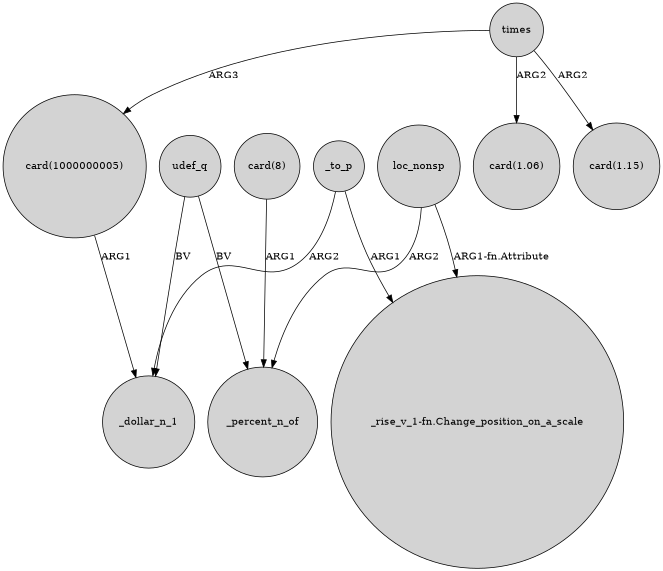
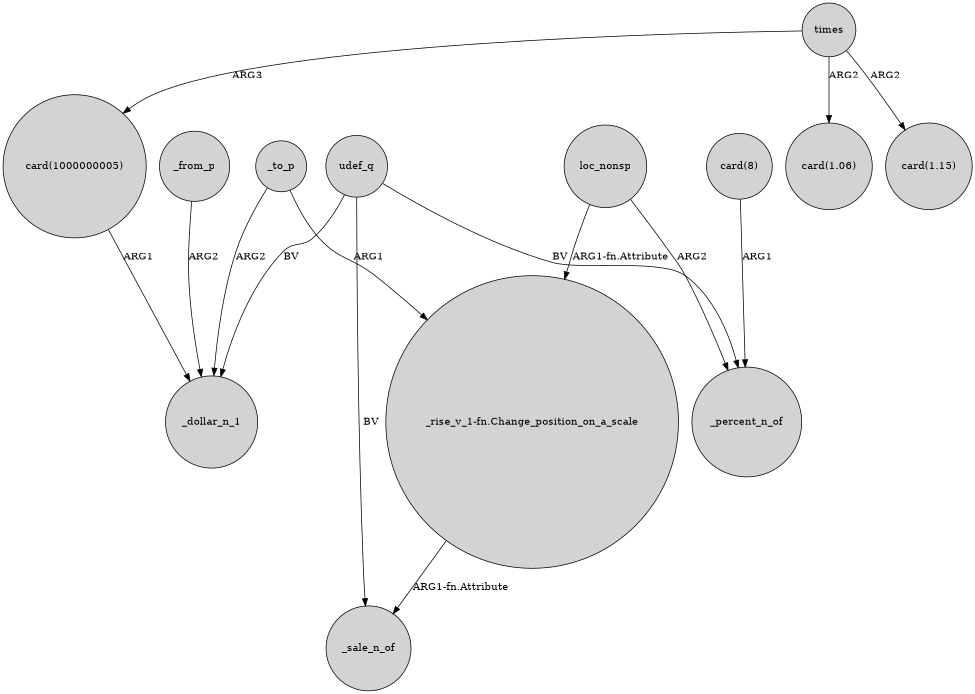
node "_from_p": added
node "_sale_n_of": added
